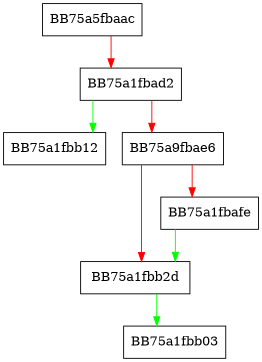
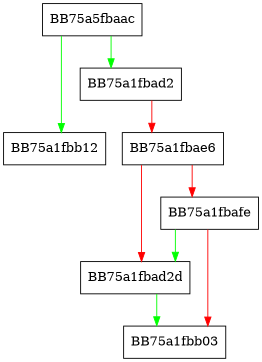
edge "BB75a5fbaac" -> "BB75a1fbad2": color red -> green
edge "BB75a1fbad2" -> "BB75a1fbb12": now "BB75a5fbaac" -> "BB75a1fbb12"
node "BB75a9fbae6": label "BB75a9fbae6" -> "BB75a1fbae6"
edge "BB75a1fbafe" -> "BB75a1fbb03": added
node "BB75a1fbb2d": label "BB75a1fbb2d" -> "BB75a1fbad2d"
